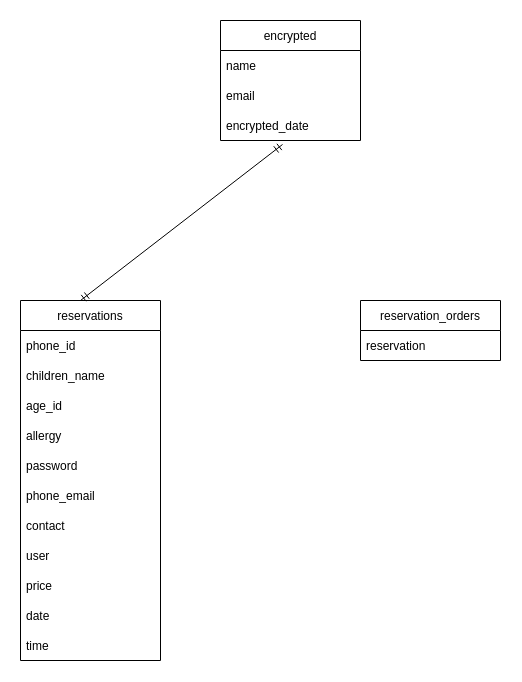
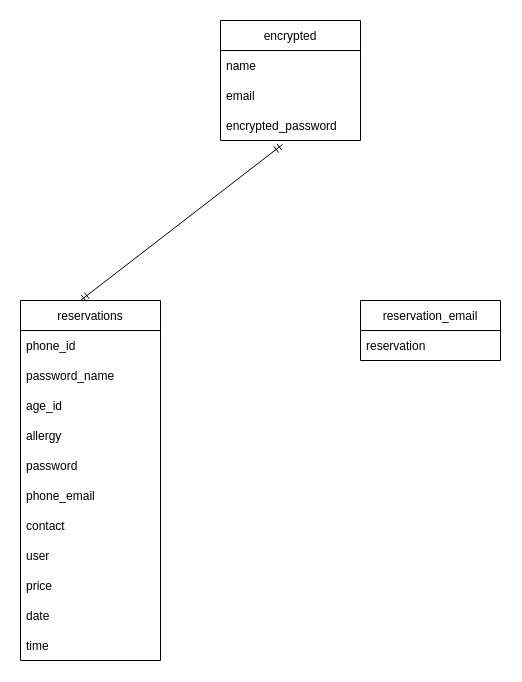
node "encrypted_date": label "encrypted_date" -> "encrypted_password"
node "reservation_orders": label "reservation_orders" -> "reservation_email"
node "children_name": label "children_name" -> "password_name"
